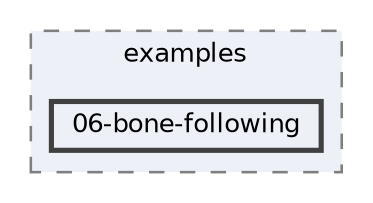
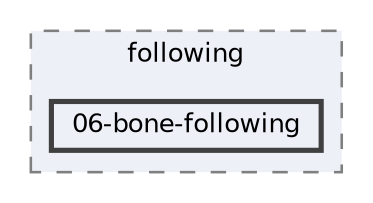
cluster "examples": label "examples" -> "following"
